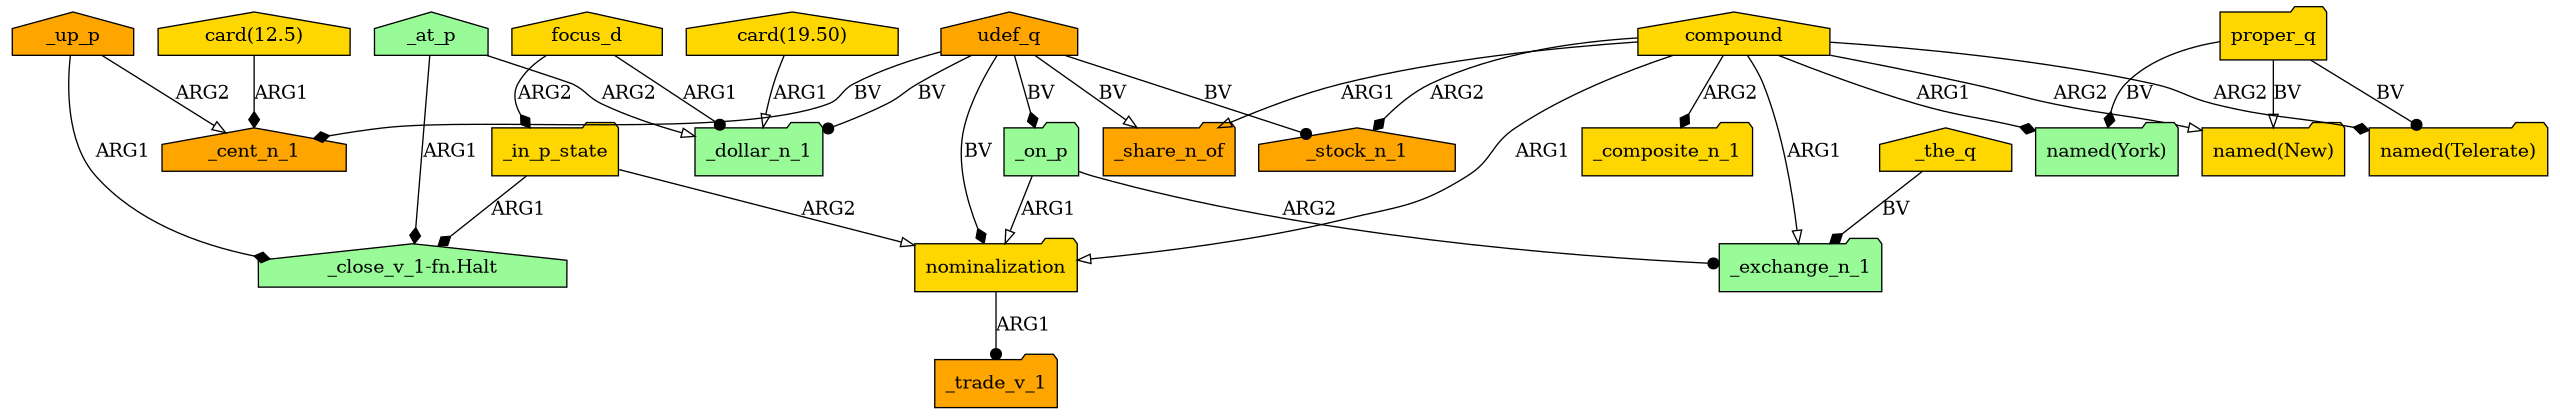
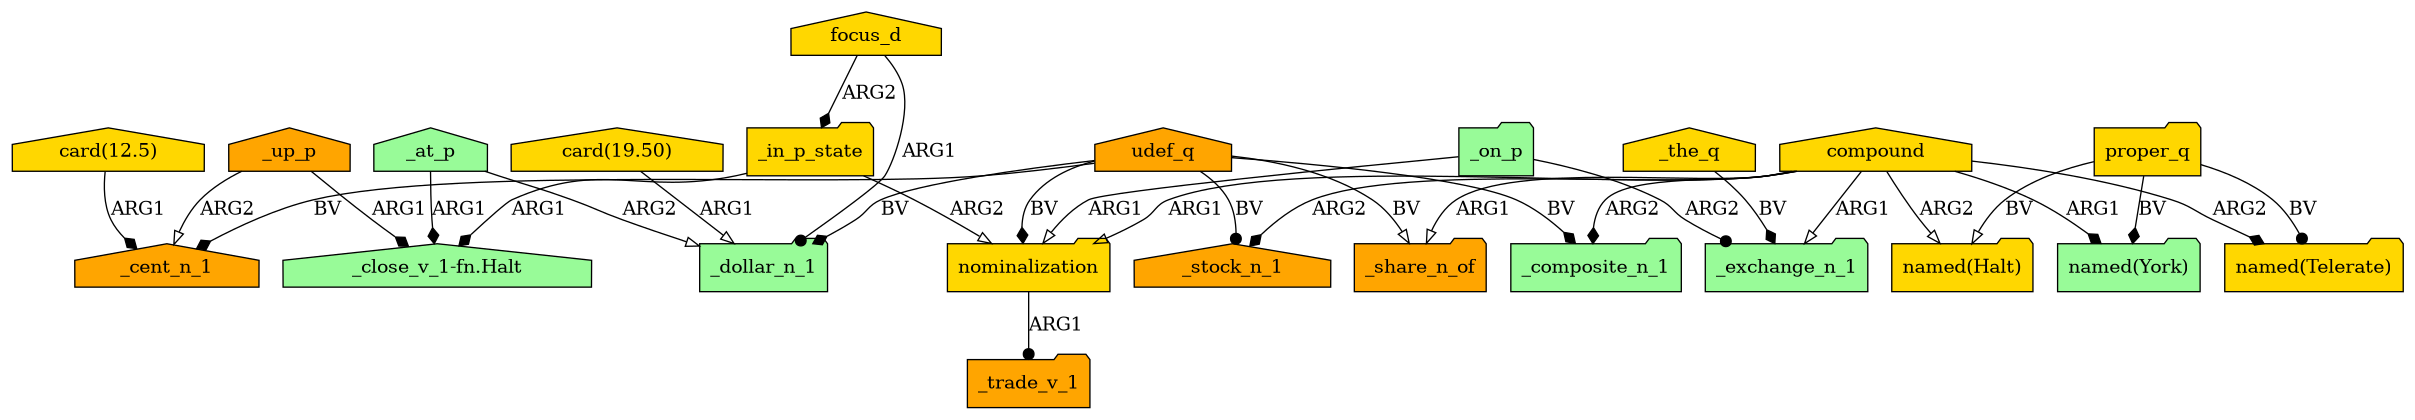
edge "udef_q" -> "_on_p": now "udef_q" -> "_composite_n_1"
edge "udef_q" -> "_dollar_n_1": arrowhead dot -> diamond
node "_composite_n_1": fillcolor gold -> palegreen
node "named(New)": label "named(New)" -> "named(Halt)"
